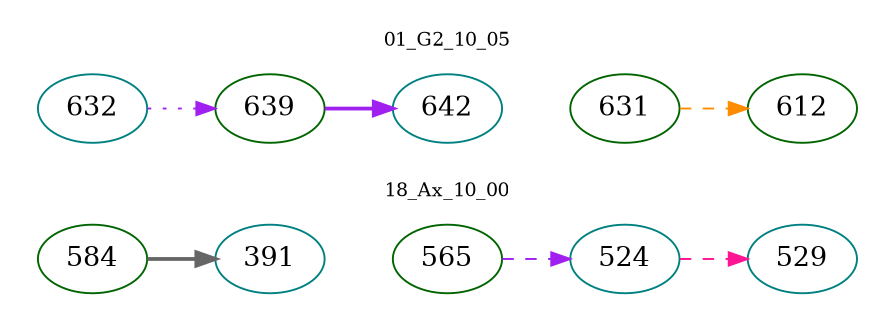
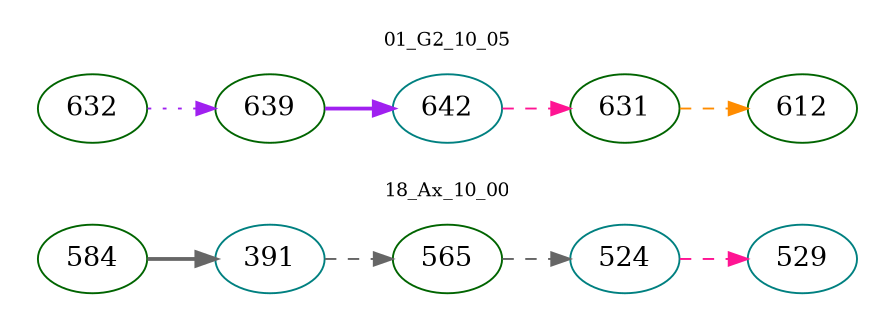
node "632": color teal -> darkgreen
edge "642" -> "631": added
edge "391" -> "565": added
edge "565" -> "524": color purple -> gray40
